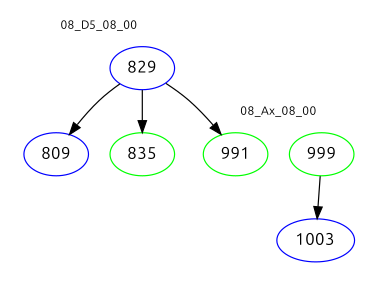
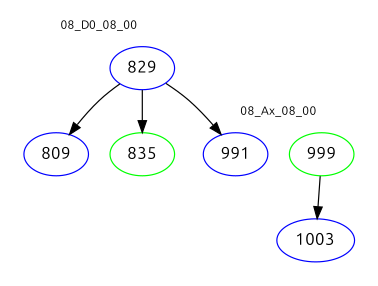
cluster "08_D5_08_00": label "08_D5_08_00" -> "08_D0_08_00"
node "991": color green -> blue
